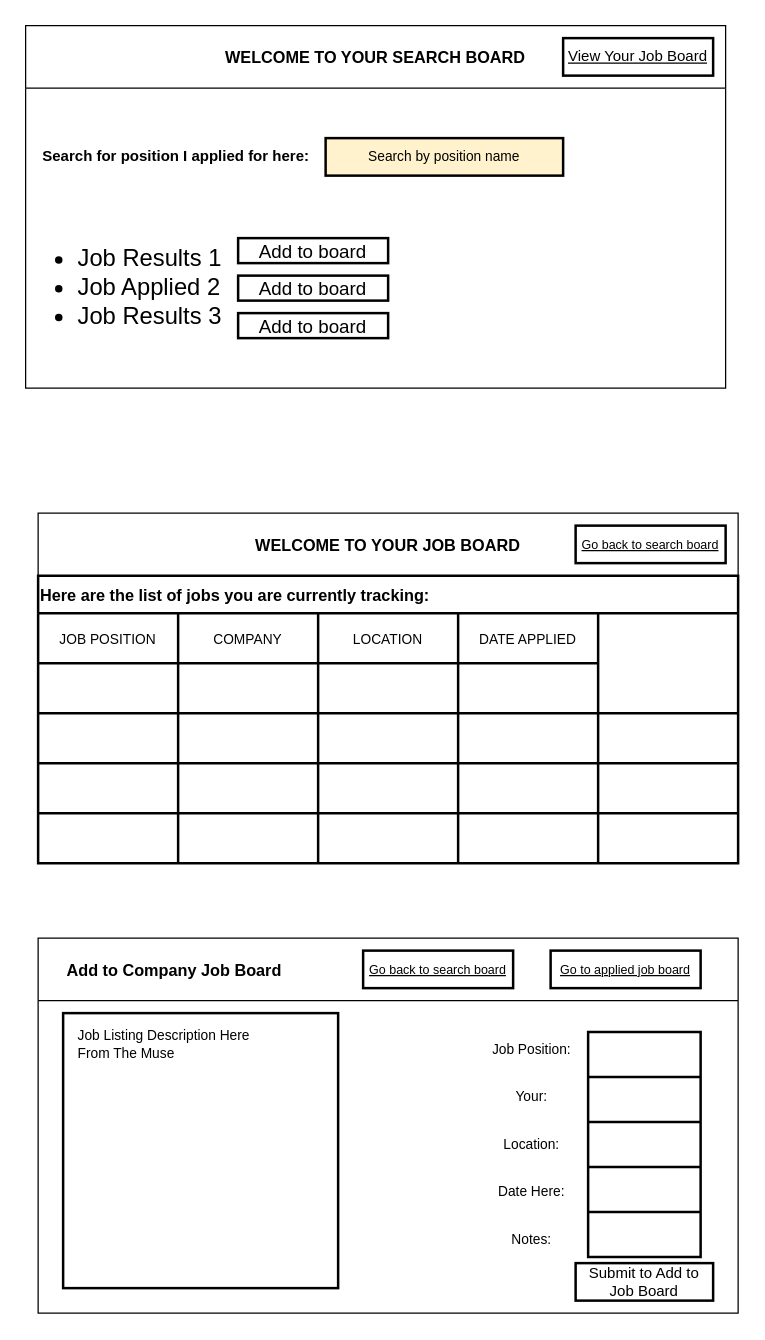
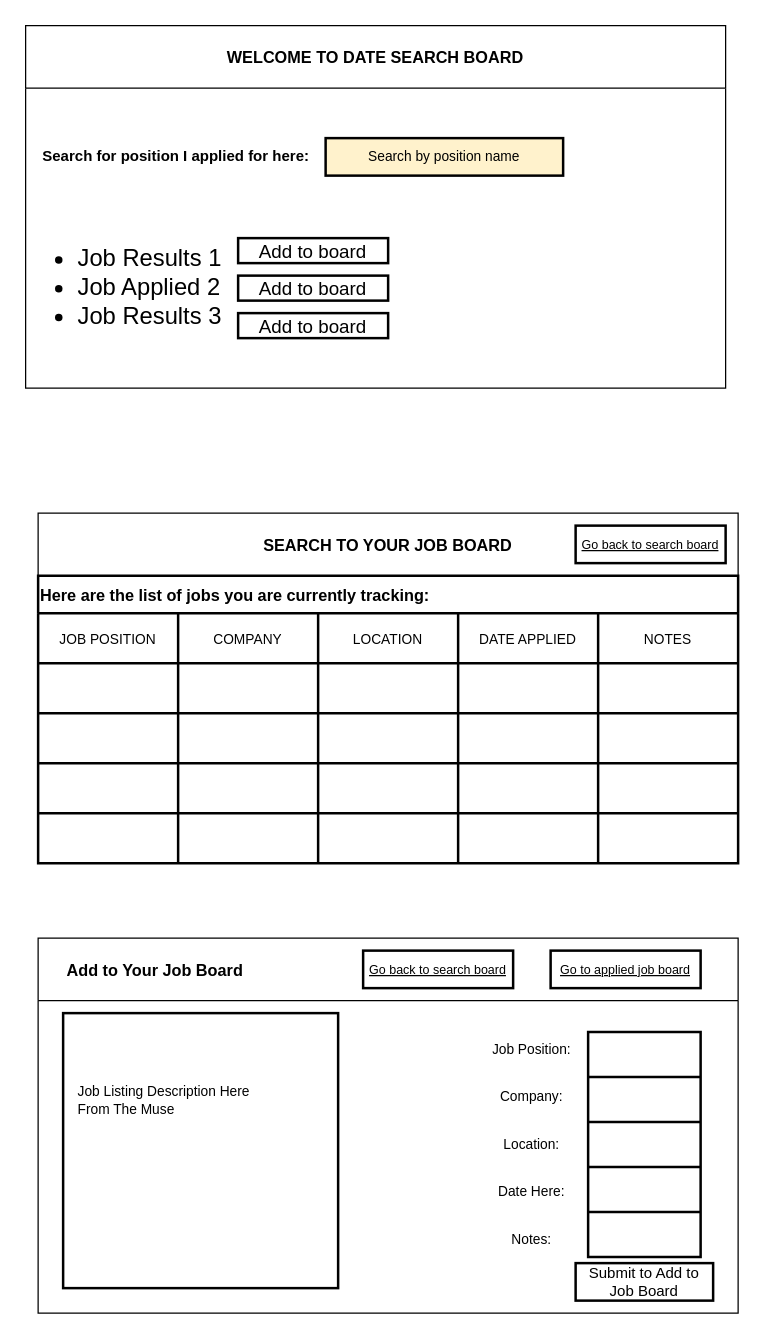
node "View Your Job Board": removed
node "WELCOME TO YOUR SEARCH BOARD": label "WELCOME TO YOUR SEARCH BOARD" -> "WELCOME TO DATE SEARCH BOARD"
node "WELCOME TO YOUR JOB BOARD": label "WELCOME TO YOUR JOB BOARD" -> "SEARCH TO YOUR JOB BOARD"
node "NOTES": added
node "Add to Company Job Board": label "Add to Company Job Board" -> "Add to Your Job Board"
node "Job Listing Description Here From The Muse": moved (169, 1044) -> (169, 1101)
node "Your:": label "Your:" -> "Company:"
